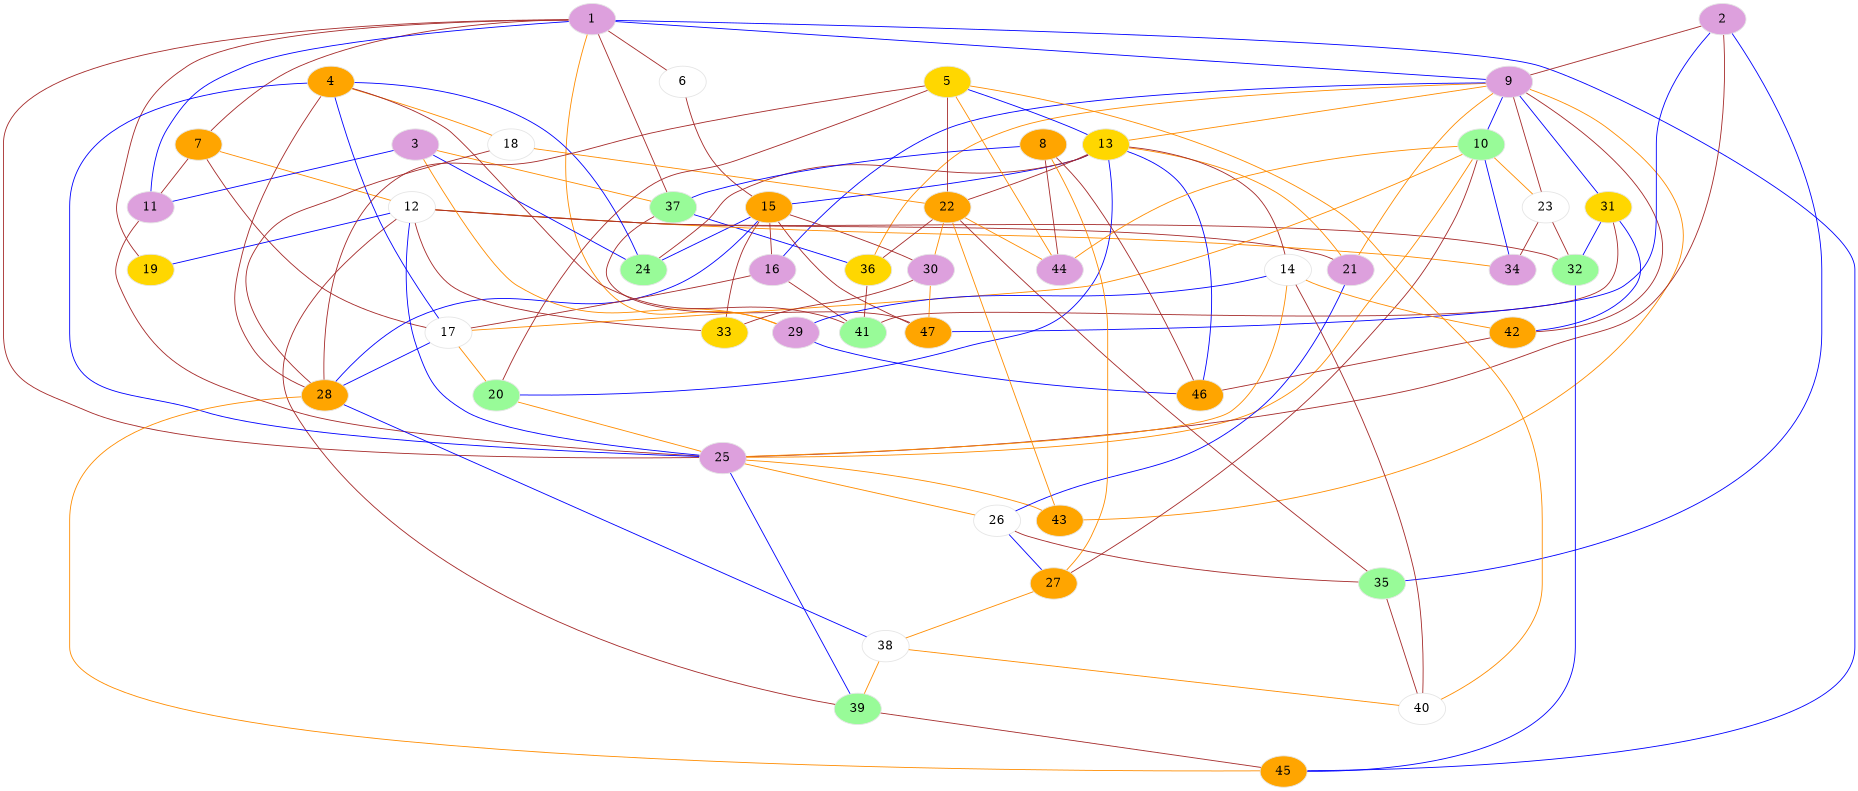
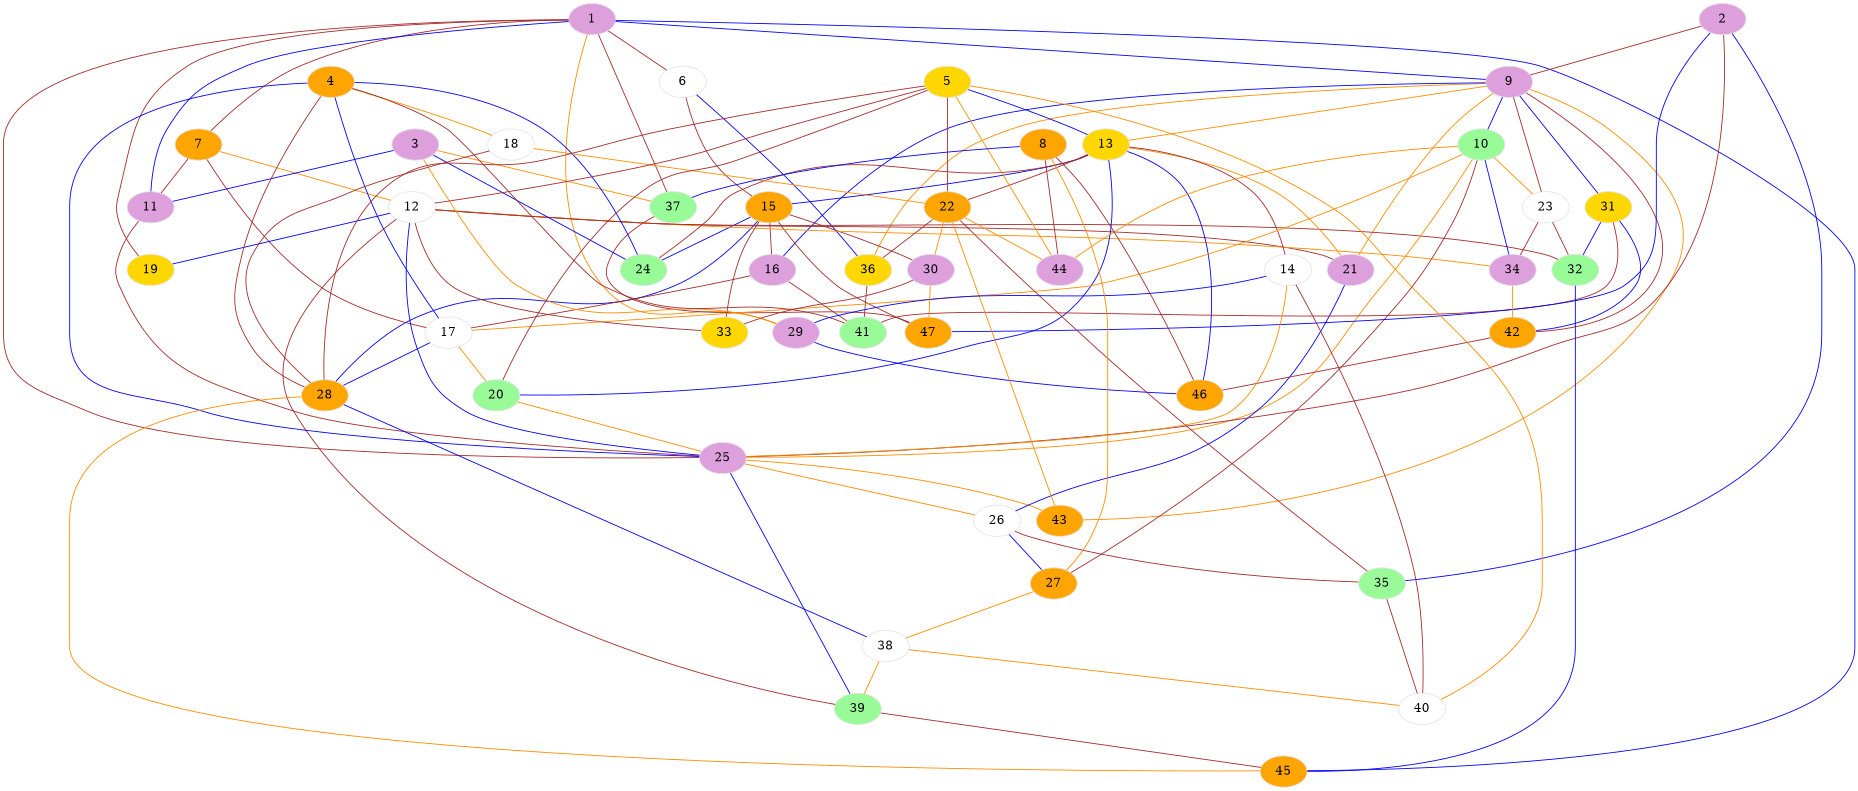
edge "5" -- "12": added
edge "37" -- "36": now "6" -- "36"
edge "14" -- "42": now "34" -- "42"
